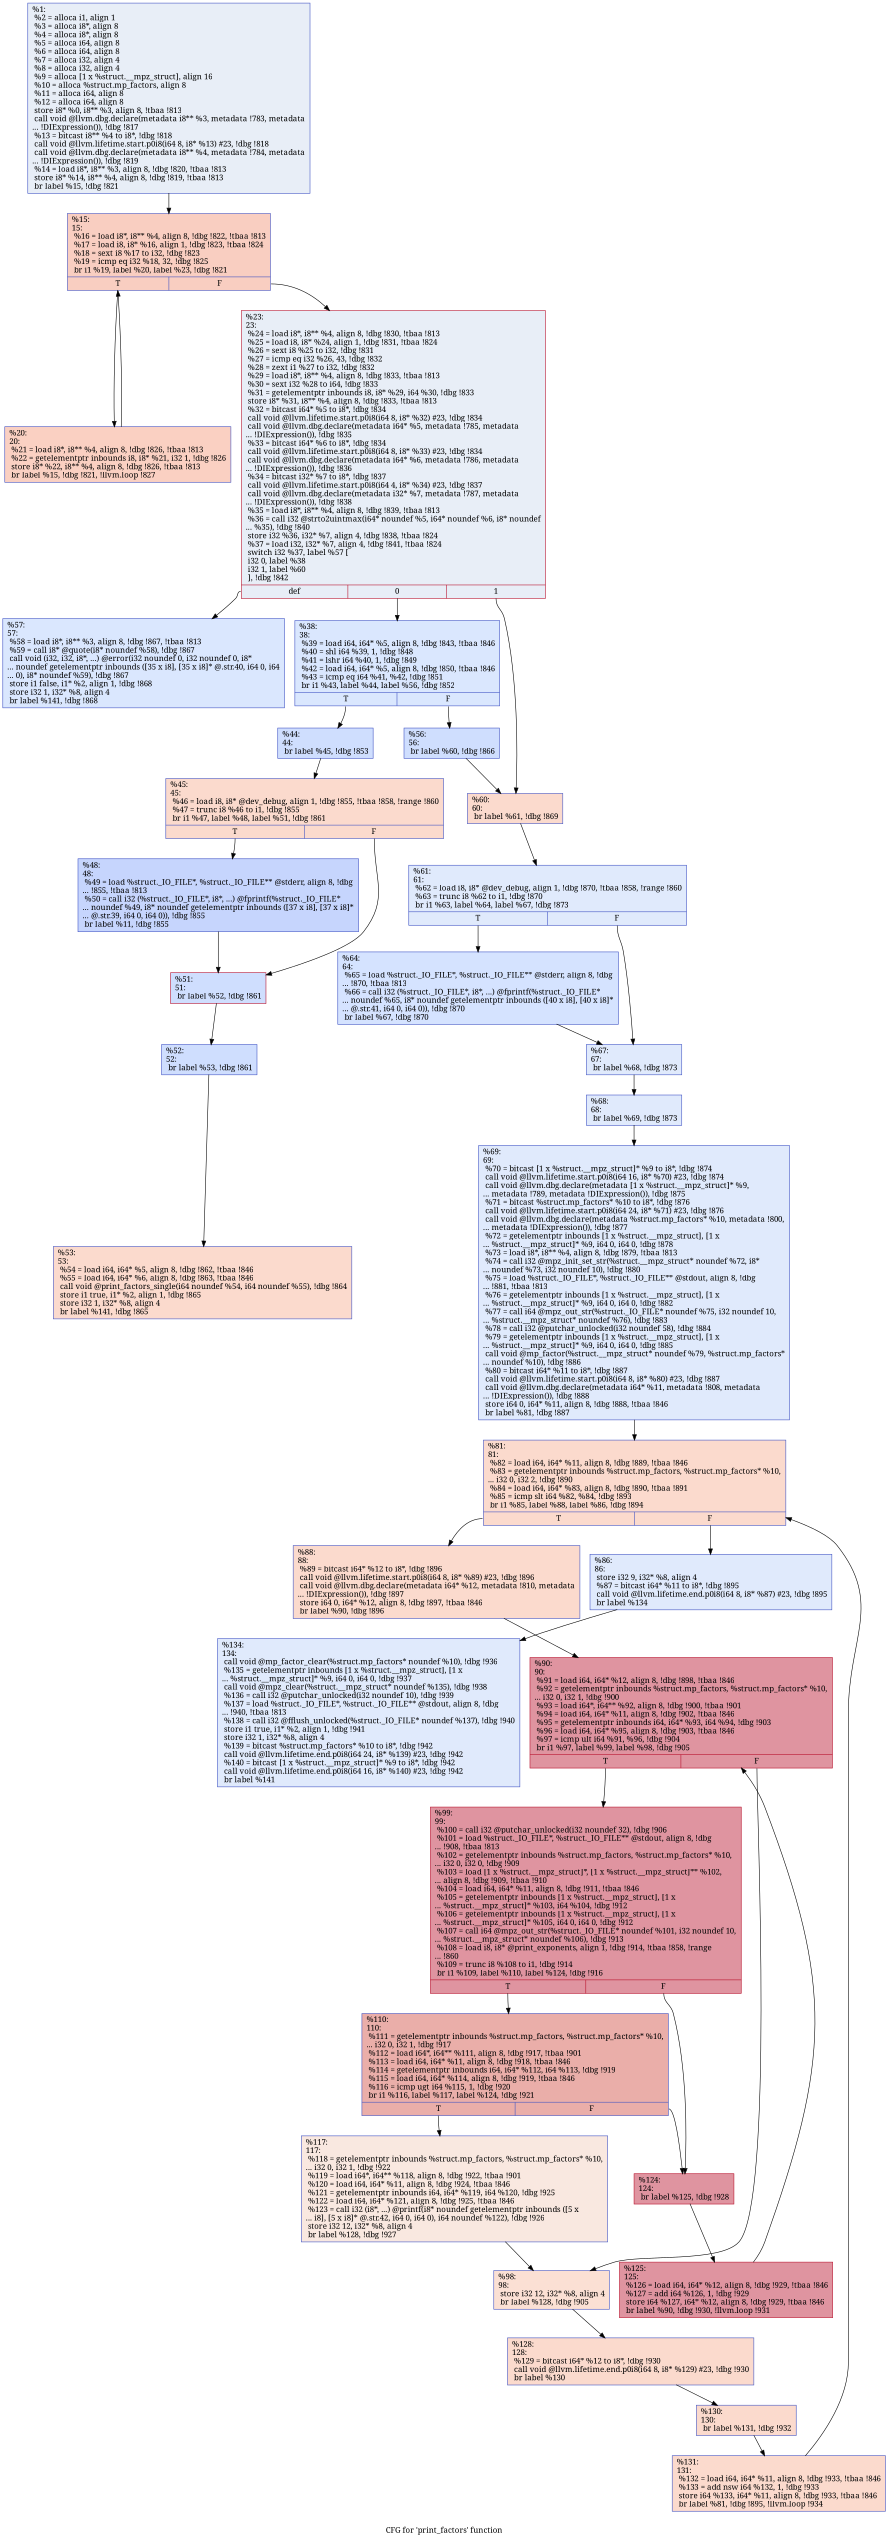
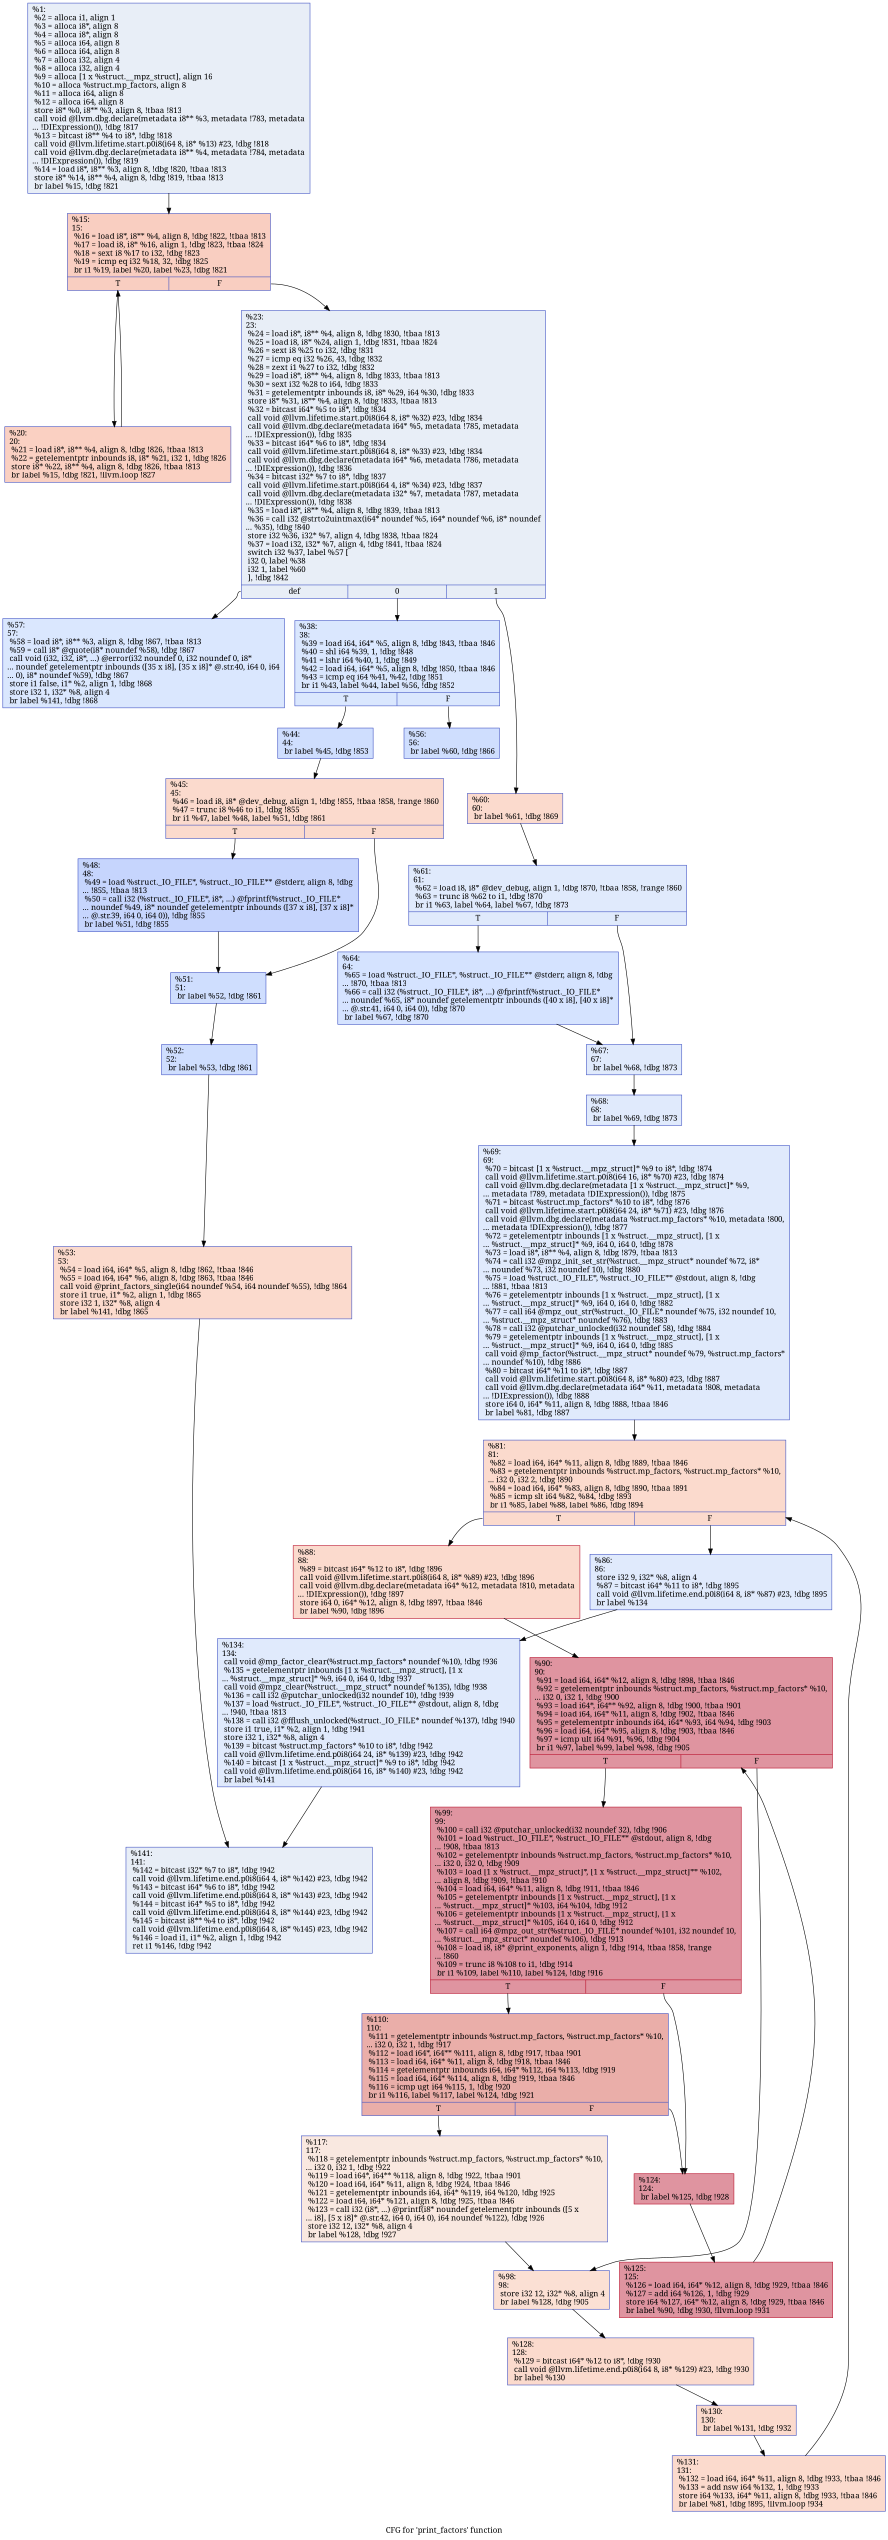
node "%23:": color #b70d28ff -> #3d50c3ff
edge "%56:" -> "%60:": removed
node "%48:": text "br label %11, !dbg !855" -> "br label %51, !dbg !855"
node "%51:": color #b70d28ff -> #3d50c3ff
node "%88:": color #3d50c3ff -> #b70d28ff
node "%141:": added
